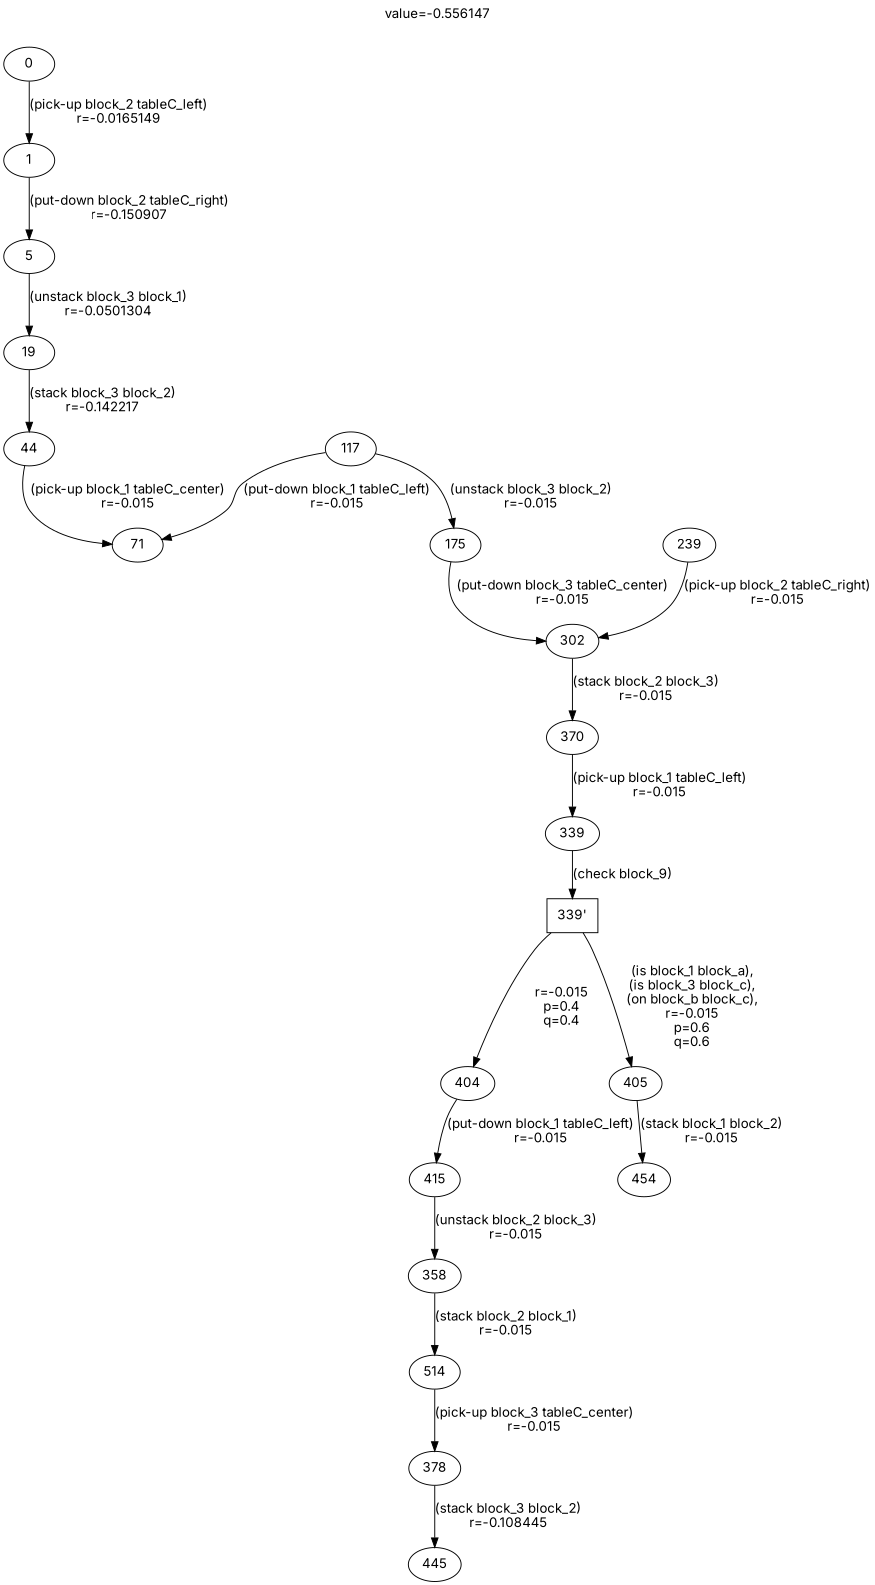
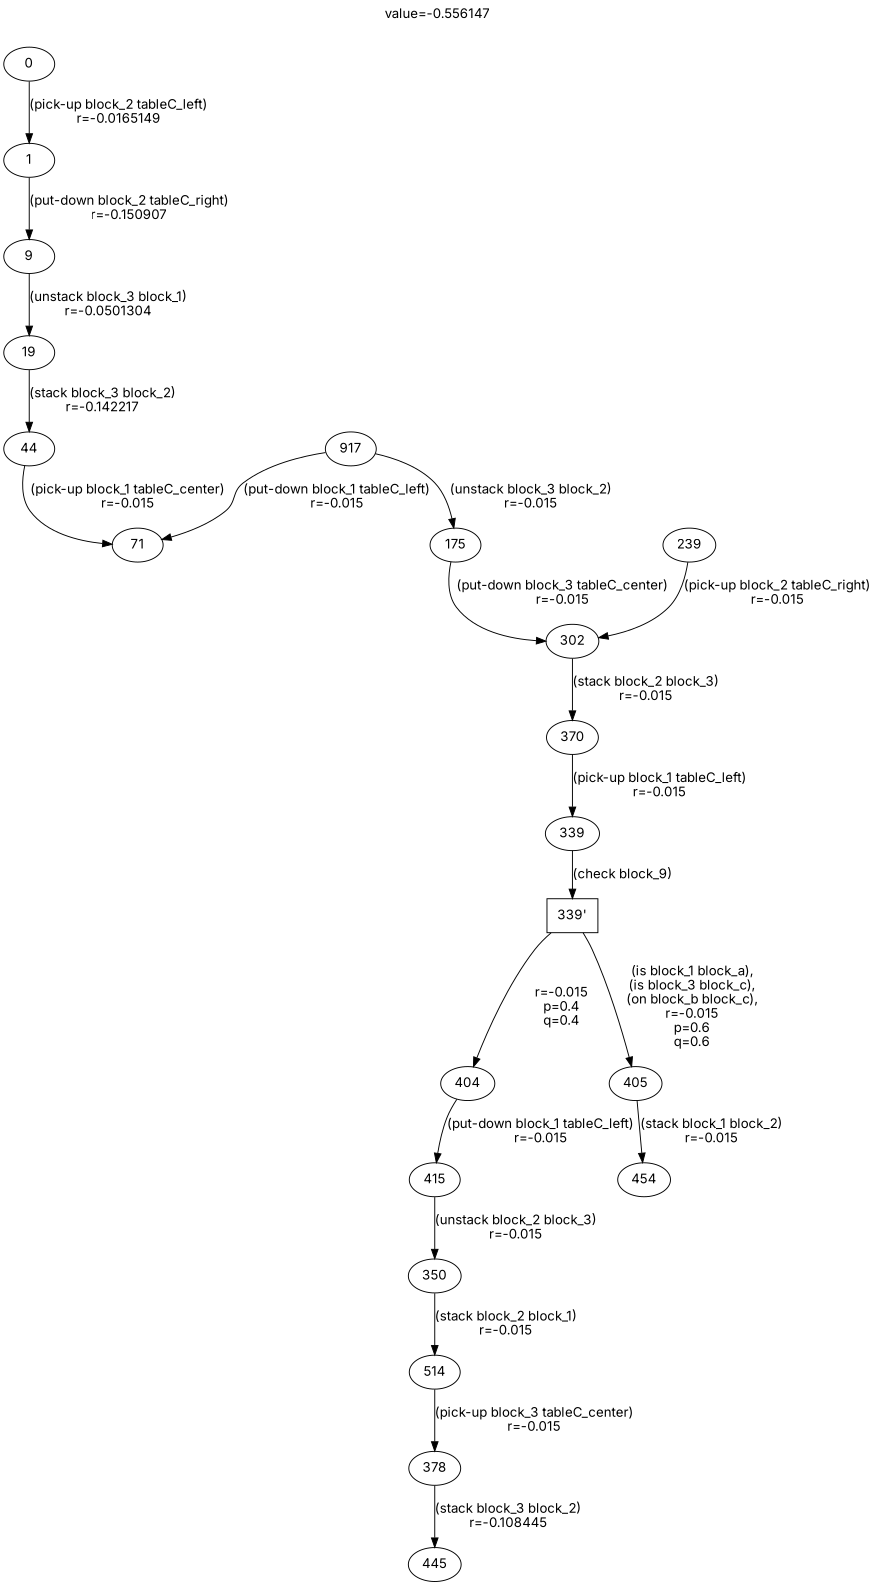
node "5": label "5" -> "9"
node "117": label "117" -> "917"
node "358": label "358" -> "350"
